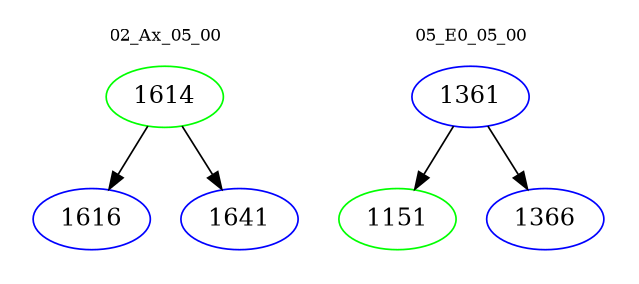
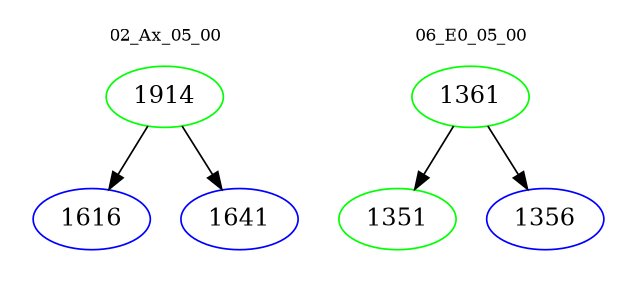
cluster "05_E0_05_00": label "05_E0_05_00" -> "06_E0_05_00"
node "1614": label "1614" -> "1914"
node "1361": color blue -> green
node "1151": label "1151" -> "1351"
node "1366": label "1366" -> "1356"
